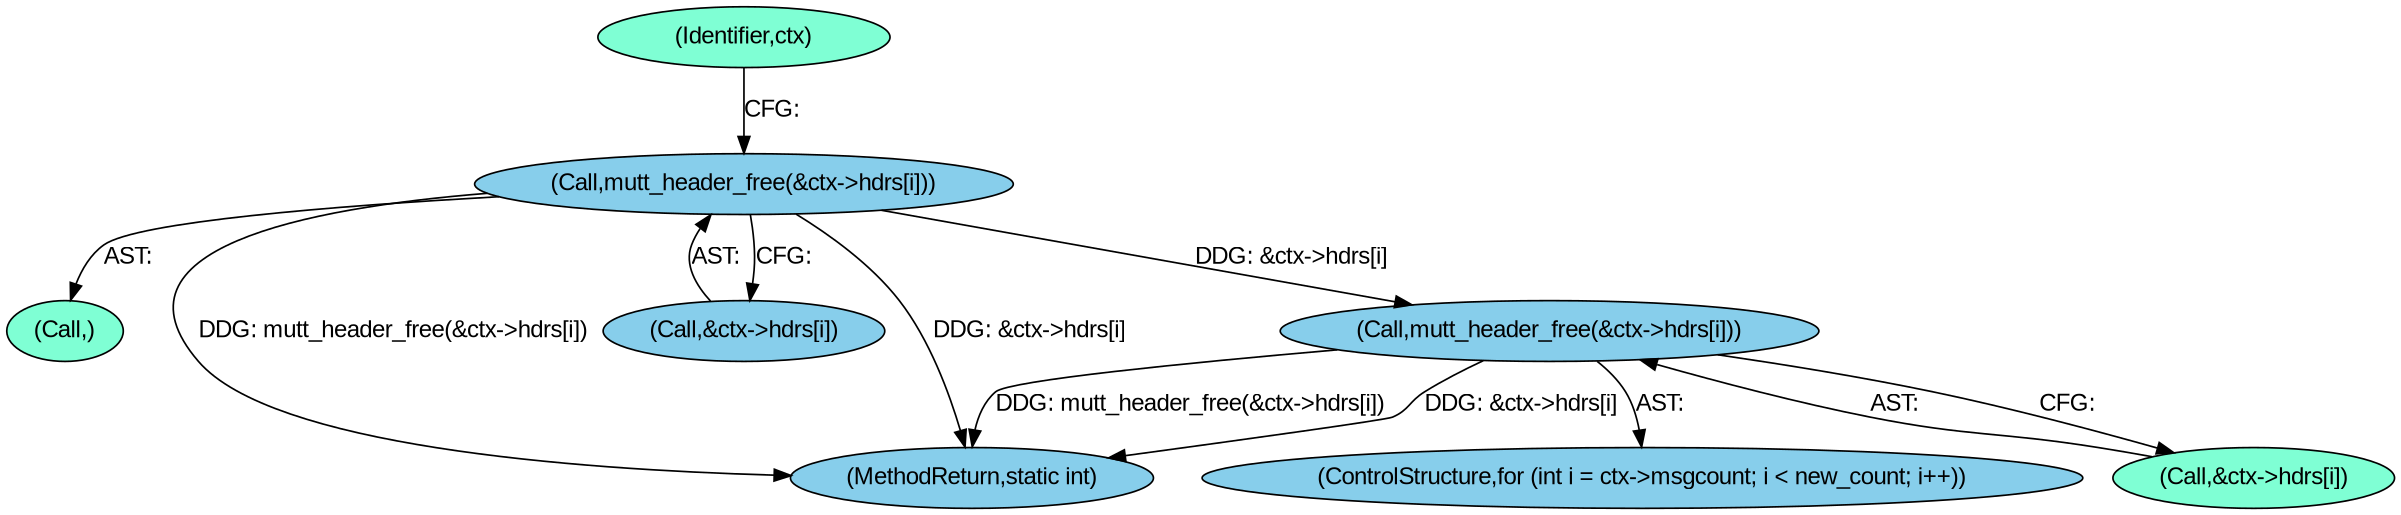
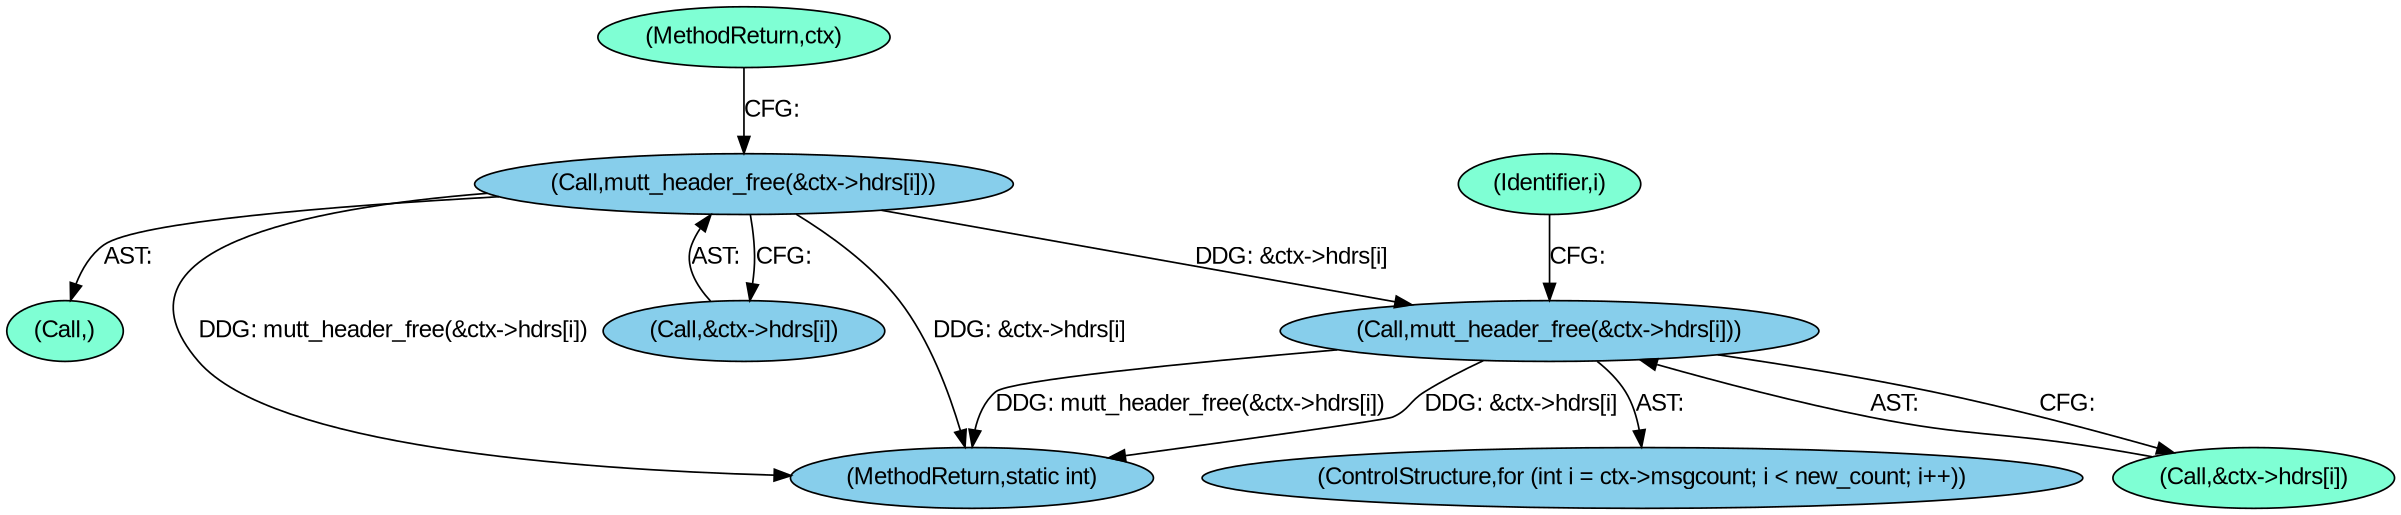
node "(Identifier,ctx)": label "(Identifier,ctx)" -> "(MethodReturn,ctx)"
node "(Identifier,i)": added
